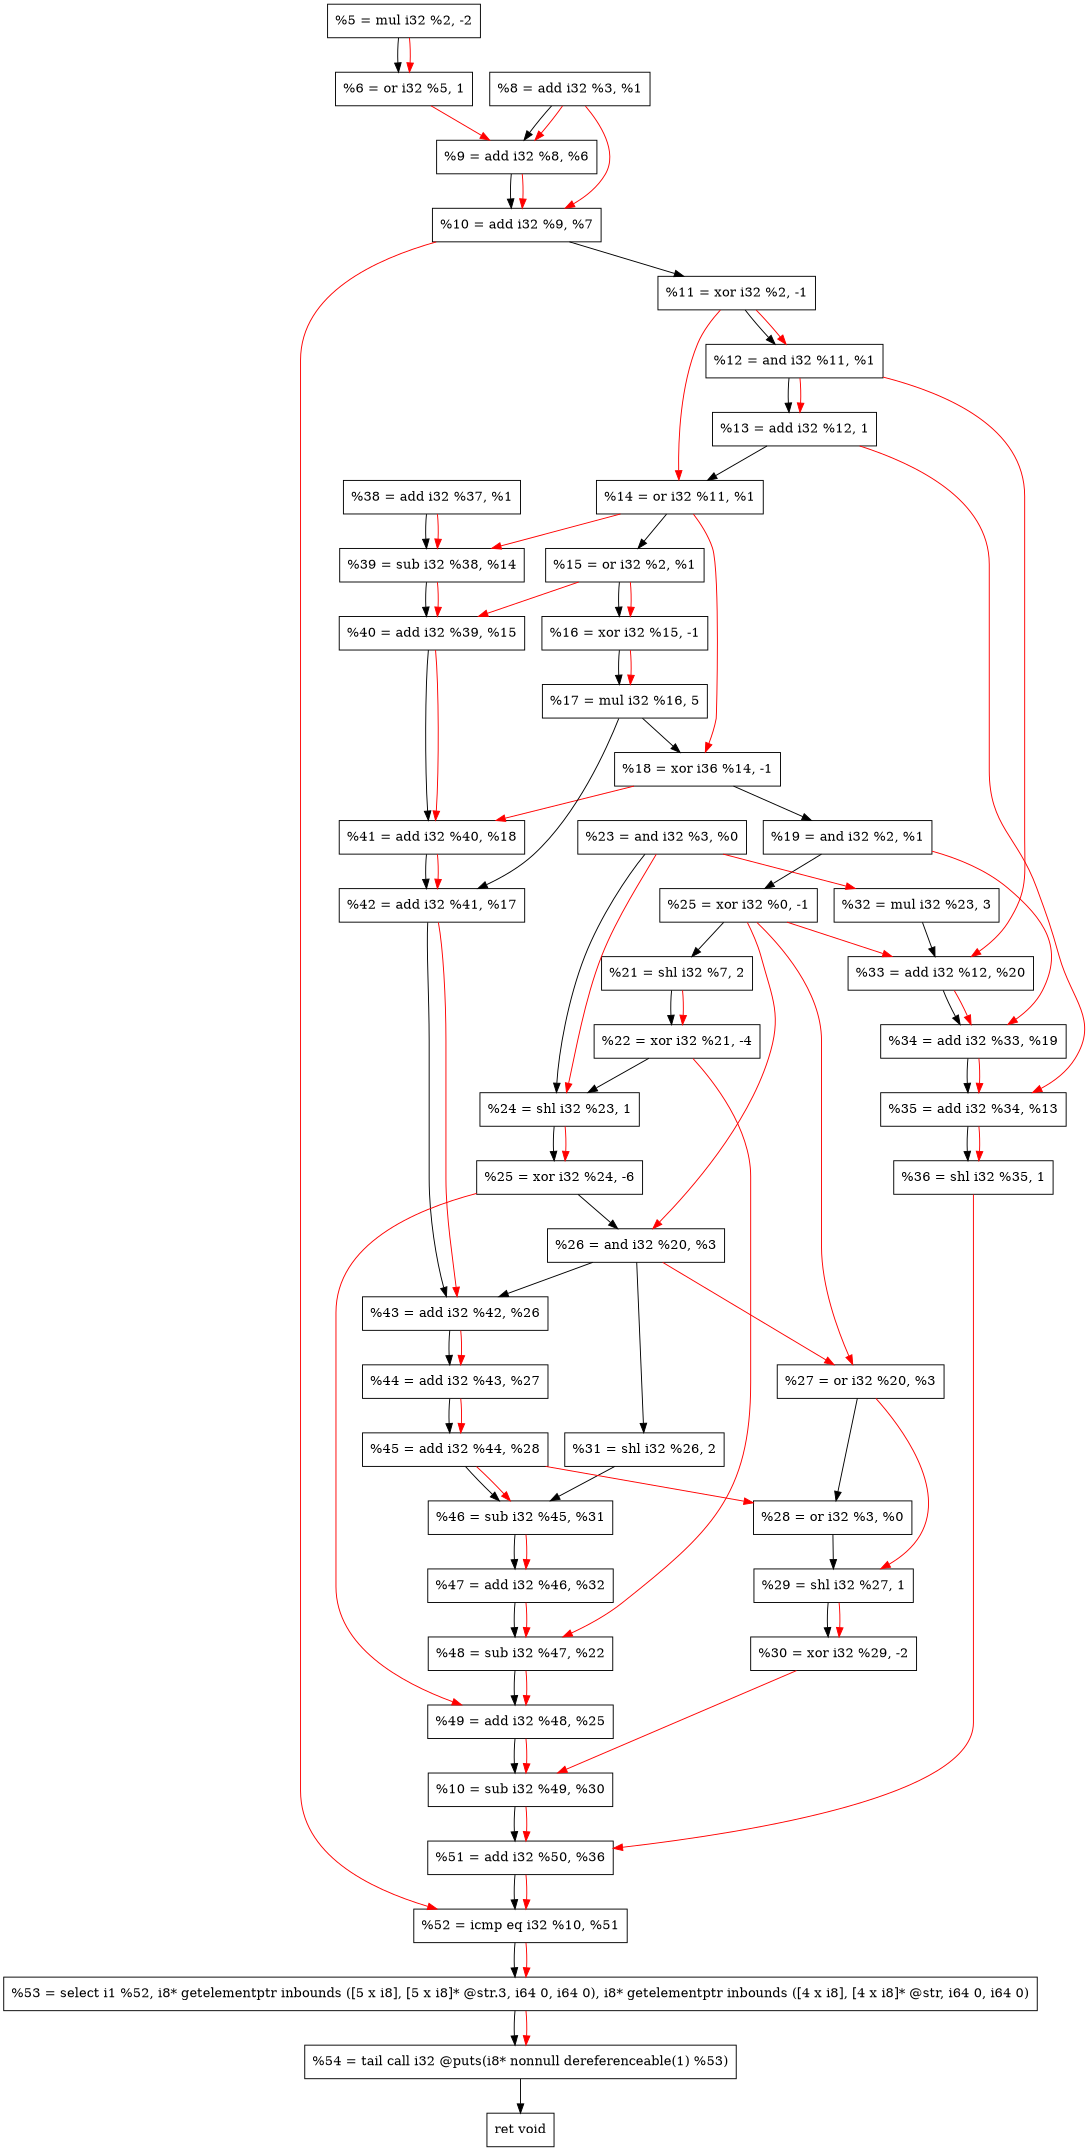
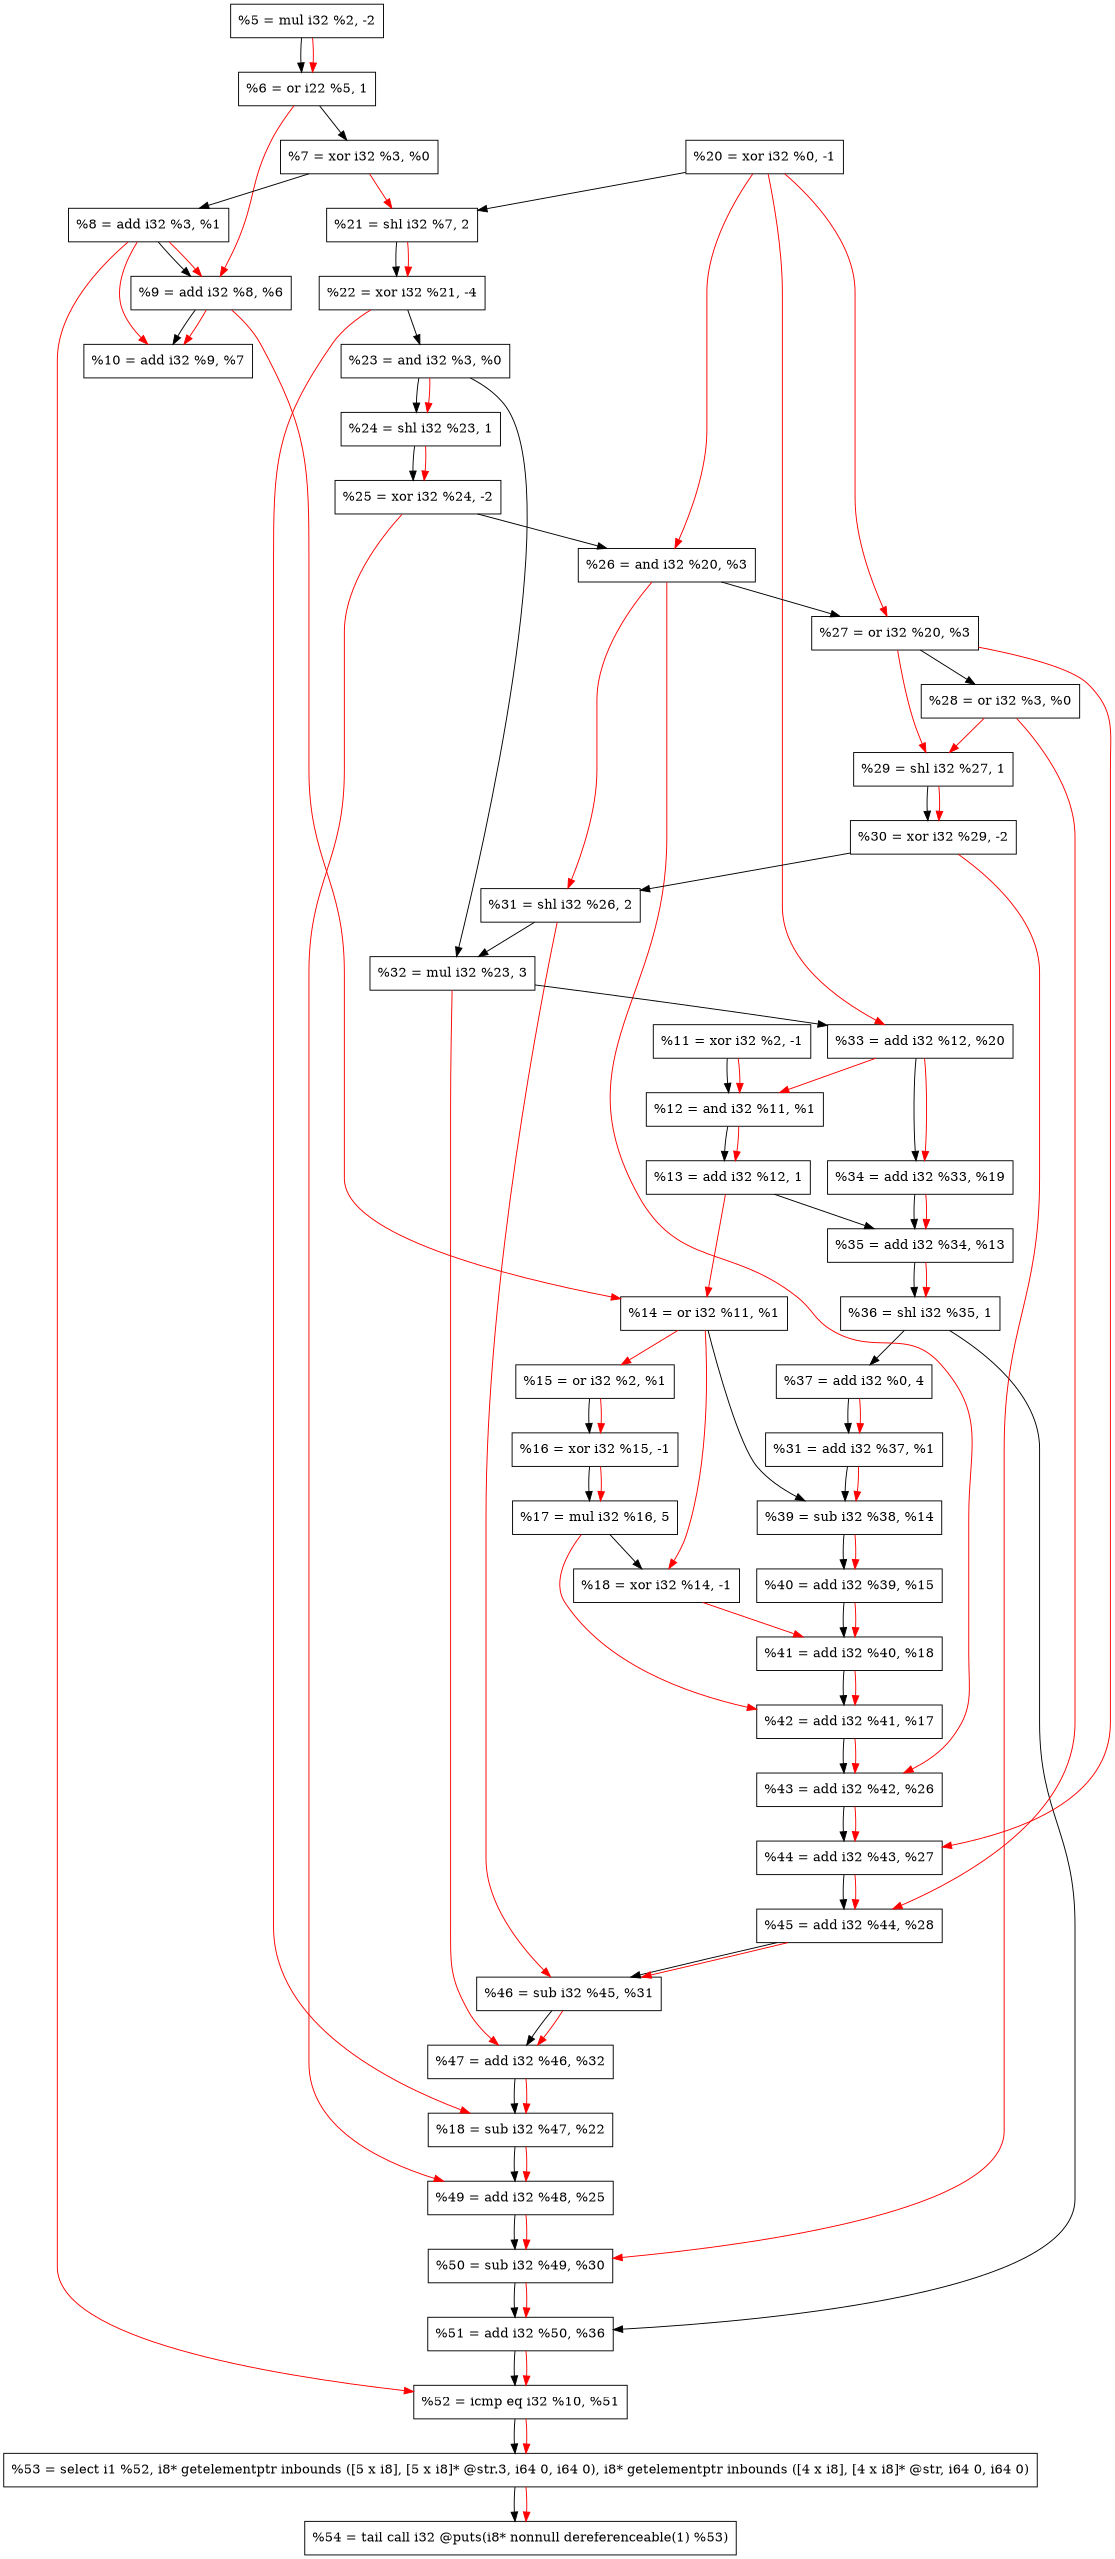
node "%6 = or i32 %5, 1": label "%6 = or i32 %5, 1" -> "%6 = or i22 %5, 1"
node "%7 = xor i32 %3, %0": added
edge "%10 = add i32 %9, %7" -> "%11 = xor i32 %2, -1": removed
edge "%11 = xor i32 %2, -1" -> "%14 = or i32 %11, %1": now "%9 = add i32 %8, %6" -> "%14 = or i32 %11, %1"
edge "%13 = add i32 %12, 1" -> "%14 = or i32 %11, %1": color black -> red
node "%38 = add i32 %37, %1": label "%38 = add i32 %37, %1" -> "%31 = add i32 %37, %1"
edge "%14 = or i32 %11, %1" -> "%15 = or i32 %2, %1": color black -> red
edge "%14 = or i32 %11, %1" -> "%39 = sub i32 %38, %14": color red -> black
edge "%15 = or i32 %2, %1" -> "%40 = add i32 %39, %15": removed
edge "%12 = and i32 %11, %1" -> "%33 = add i32 %12, %20": reversed
edge "%13 = add i32 %12, 1" -> "%35 = add i32 %34, %13": color red -> black
node "%18 = xor i36 %14, -1": label "%18 = xor i36 %14, -1" -> "%18 = xor i32 %14, -1"
edge "%17 = mul i32 %16, 5" -> "%42 = add i32 %41, %17": color black -> red
node "%19 = and i32 %2, %1": removed
edge "%23 = and i32 %3, %0" -> "%32 = mul i32 %23, 3": color red -> black
edge "%30 = xor i32 %29, -2" -> "%31 = shl i32 %26, 2": added
node "%25 = xor i32 %0, -1": label "%25 = xor i32 %0, -1" -> "%20 = xor i32 %0, -1"
edge "%31 = shl i32 %26, 2" -> "%32 = mul i32 %23, 3": added
edge "%10 = add i32 %9, %7" -> "%52 = icmp eq i32 %10, %51": now "%8 = add i32 %3, %1" -> "%52 = icmp eq i32 %10, %51"
edge "%22 = xor i32 %21, -4" -> "%24 = shl i32 %23, 1": now "%22 = xor i32 %21, -4" -> "%23 = and i32 %3, %0"
node "%25 = xor i32 %24, -6": label "%25 = xor i32 %24, -6" -> "%25 = xor i32 %24, -2"
edge "%27 = or i32 %20, %3" -> "%44 = add i32 %43, %27": added
edge "%26 = and i32 %20, %3" -> "%43 = add i32 %42, %26": color black -> red
edge "%26 = and i32 %20, %3" -> "%27 = or i32 %20, %3": color red -> black
edge "%26 = and i32 %20, %3" -> "%31 = shl i32 %26, 2": color black -> red
node "%37 = add i32 %0, 4": added
edge "%31 = shl i32 %26, 2" -> "%46 = sub i32 %45, %31": color black -> red
edge "%45 = add i32 %44, %28" -> "%28 = or i32 %3, %0": reversed
edge "%32 = mul i32 %23, 3" -> "%47 = add i32 %46, %32": added
edge "%28 = or i32 %3, %0" -> "%29 = shl i32 %27, 1": color black -> red
edge "%36 = shl i32 %35, 1" -> "%51 = add i32 %50, %36": color red -> black
node "%48 = sub i32 %47, %22": label "%48 = sub i32 %47, %22" -> "%18 = sub i32 %47, %22"
node "%10 = sub i32 %49, %30": label "%10 = sub i32 %49, %30" -> "%50 = sub i32 %49, %30"
node "ret void": removed
